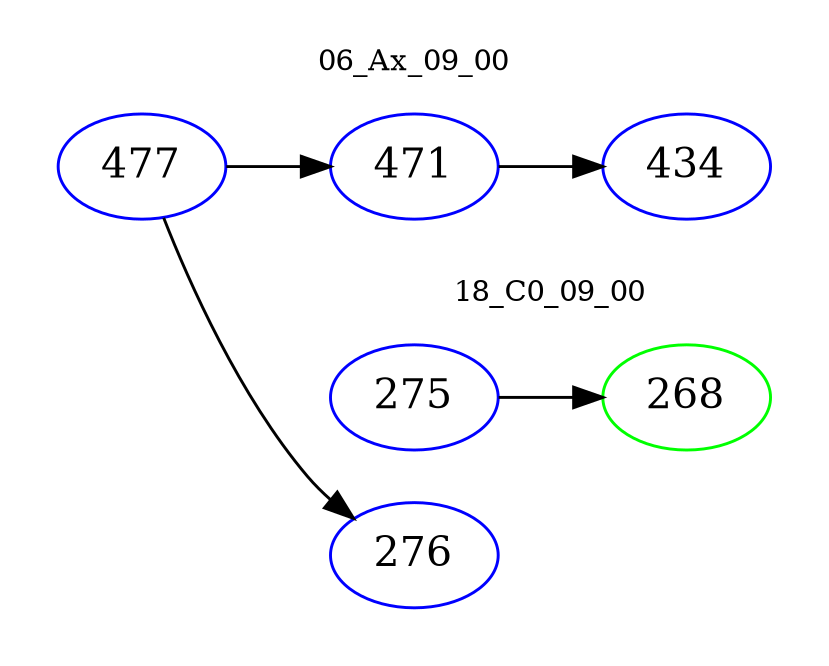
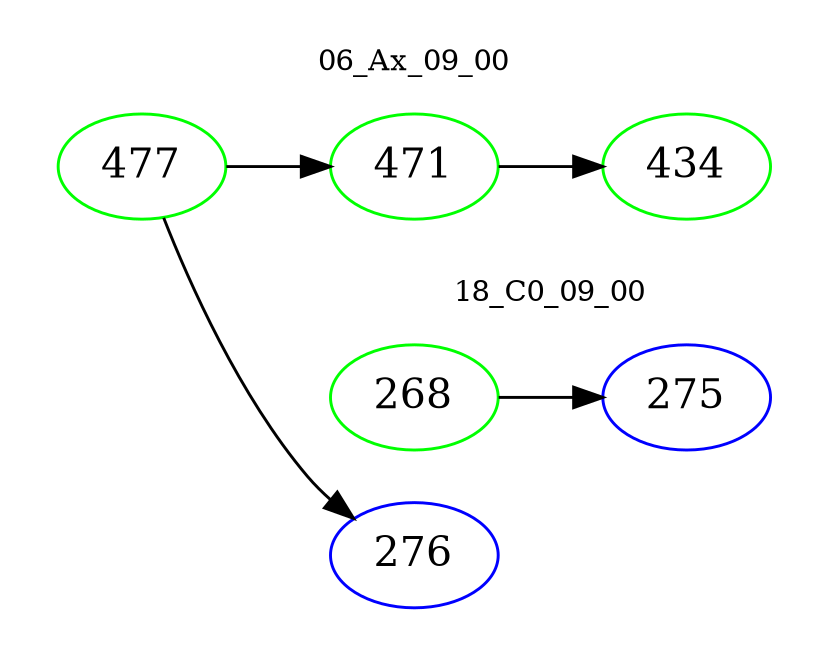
node "477": color blue -> green
node "471": color blue -> green
node "434": color blue -> green
edge "275" -> "268": reversed
